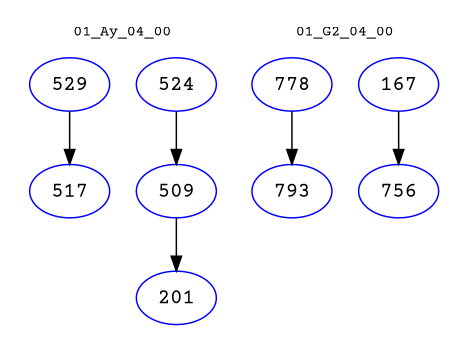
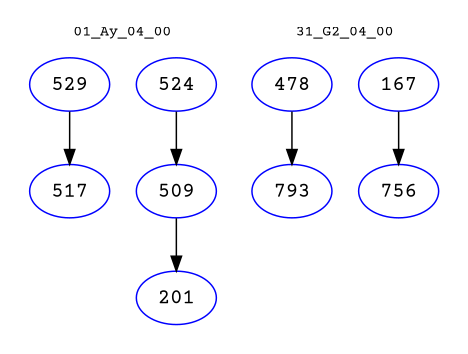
cluster "01_G2_04_00": label "01_G2_04_00" -> "31_G2_04_00"
node "778": label "778" -> "478"
